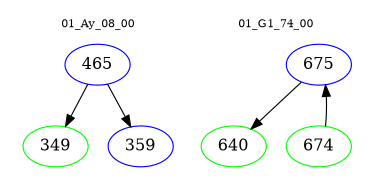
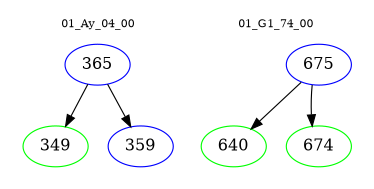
cluster "01_Ay_08_00": label "01_Ay_08_00" -> "01_Ay_04_00"
node "465": label "465" -> "365"
edge "674" -> "675": reversed
